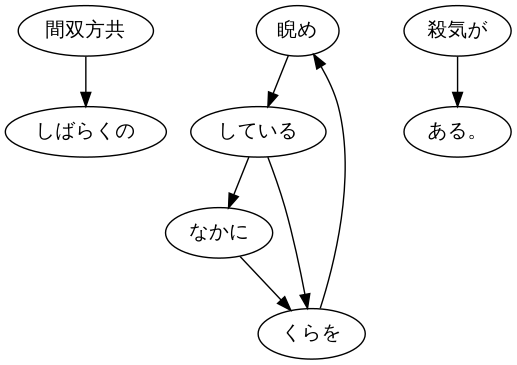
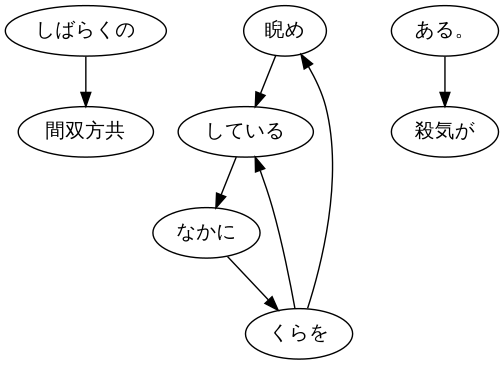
edge "間双方共" -> "しばらくの": reversed
edge "殺気が" -> "ある。": reversed
edge "している" -> "くらを": reversed
